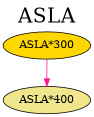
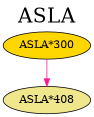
node "ASLA*400": label "ASLA*400" -> "ASLA*408"
